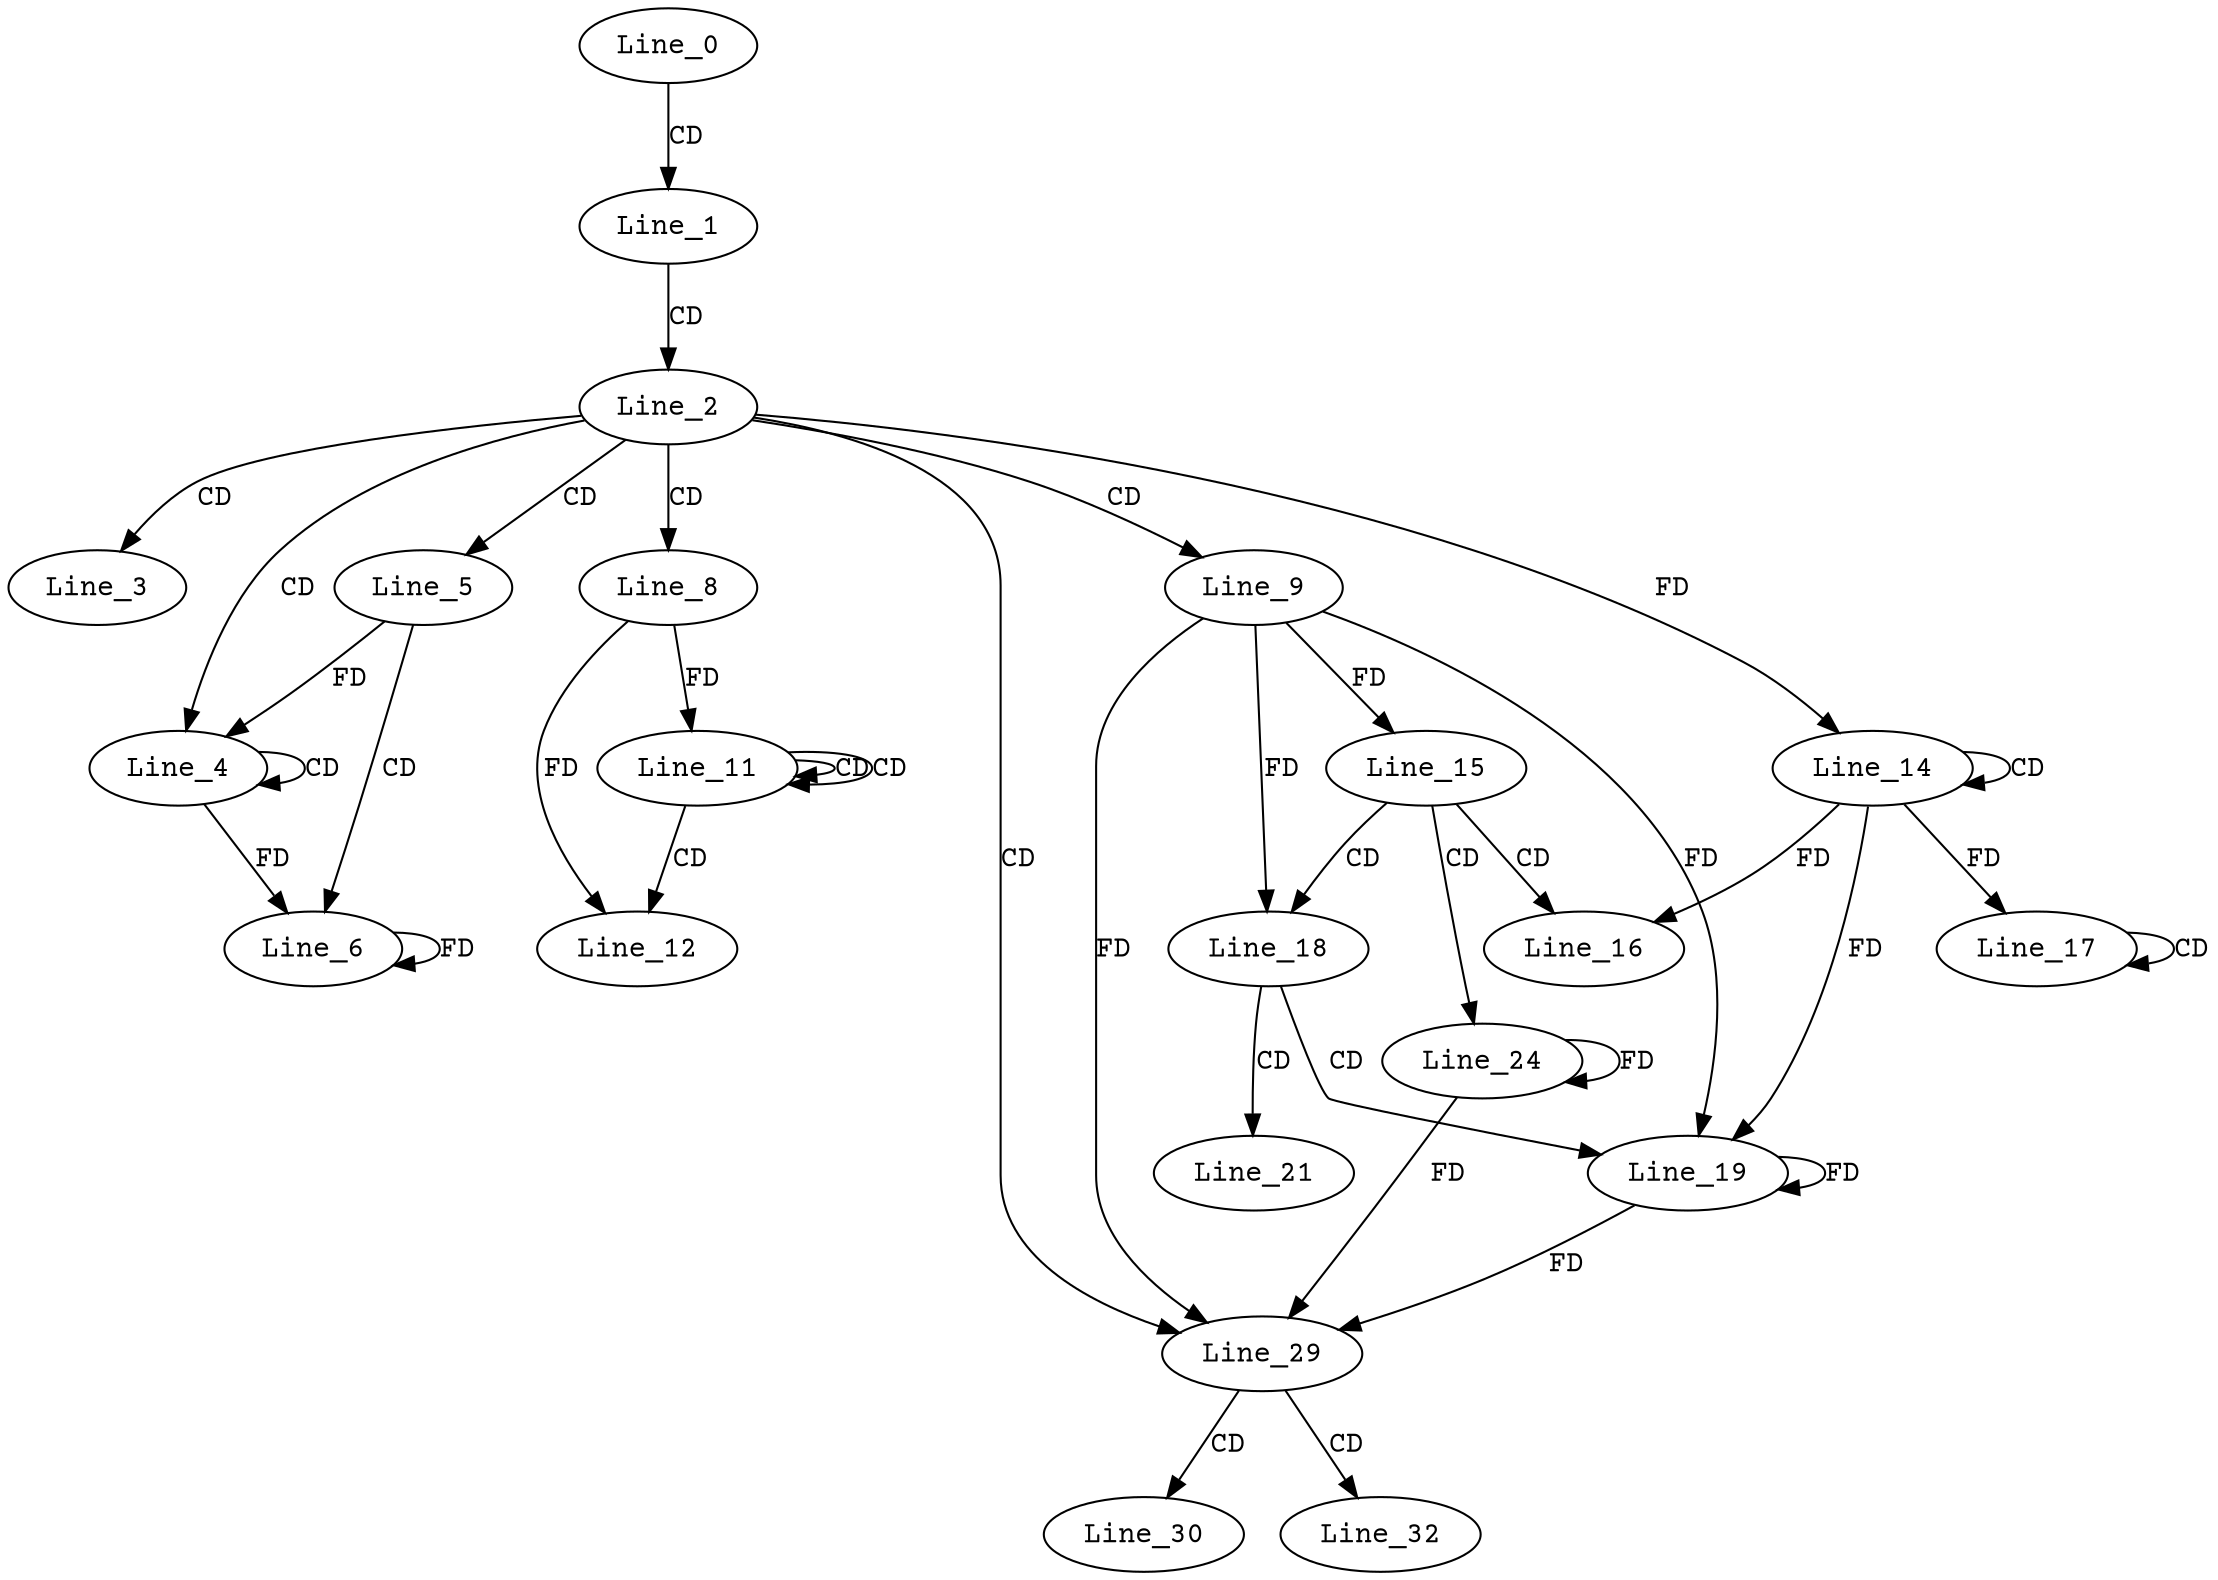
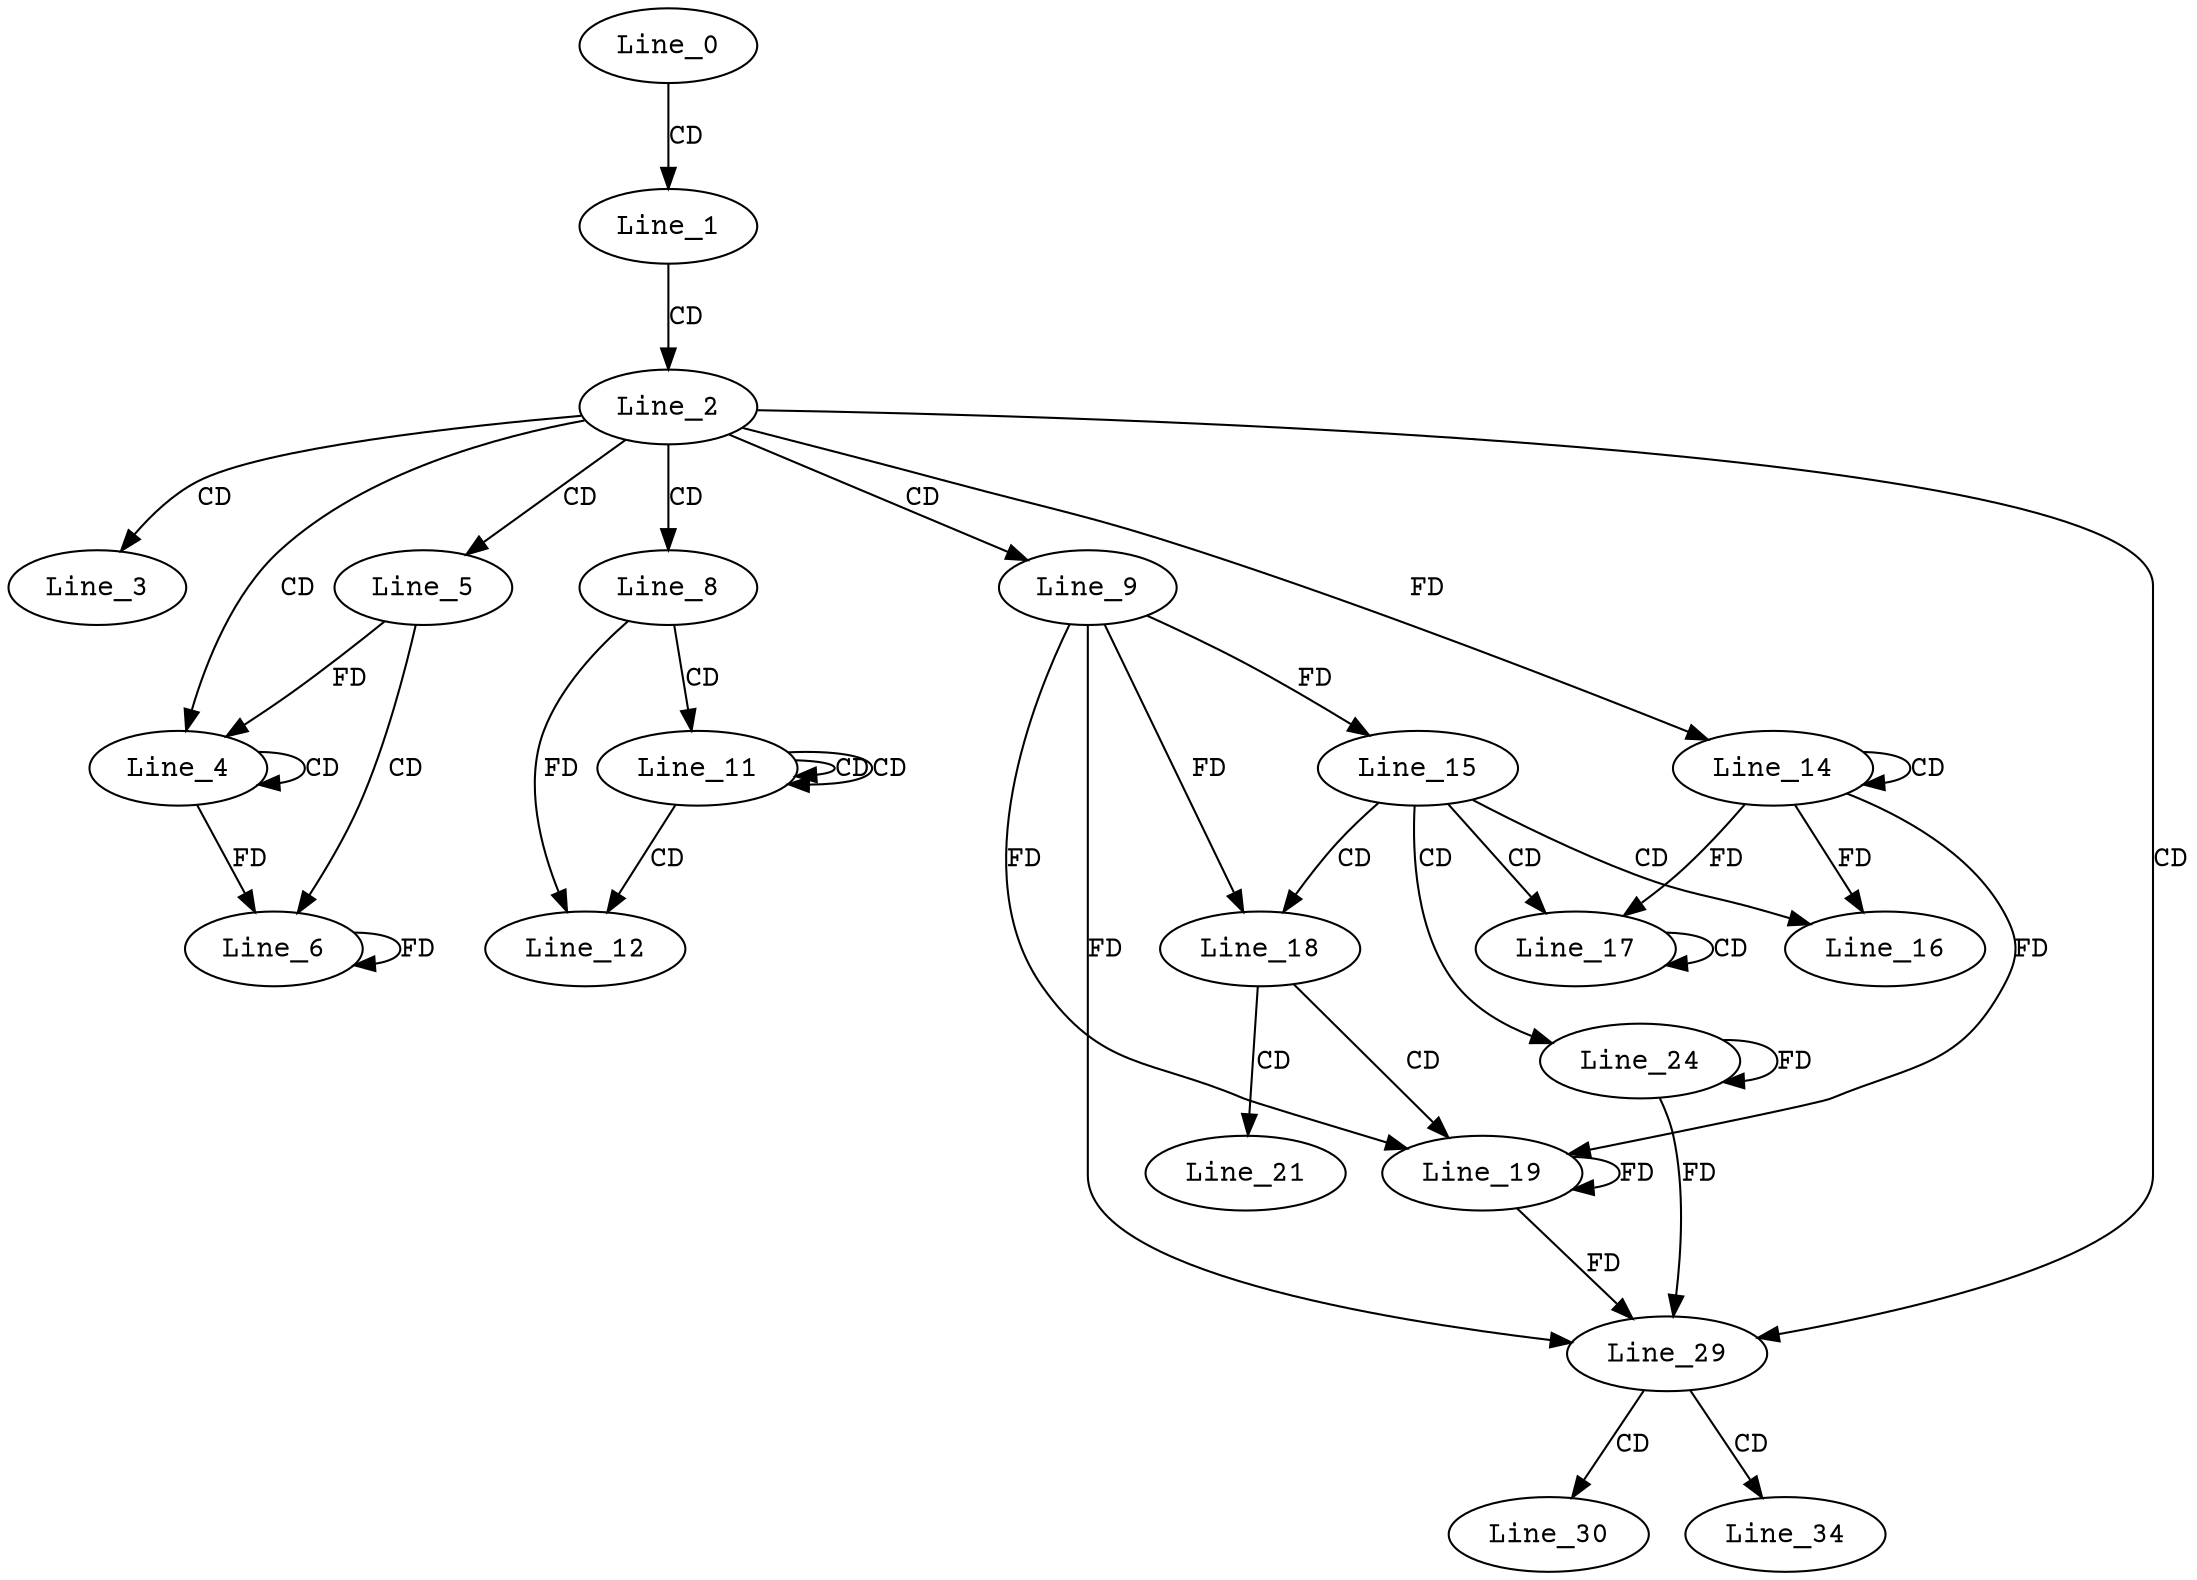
edge "Line_8" -> "Line_11": label "FD" -> "CD"
edge "Line_15" -> "Line_17": added, label "CD"
node "Line_32": label "Line_32" -> "Line_34"
